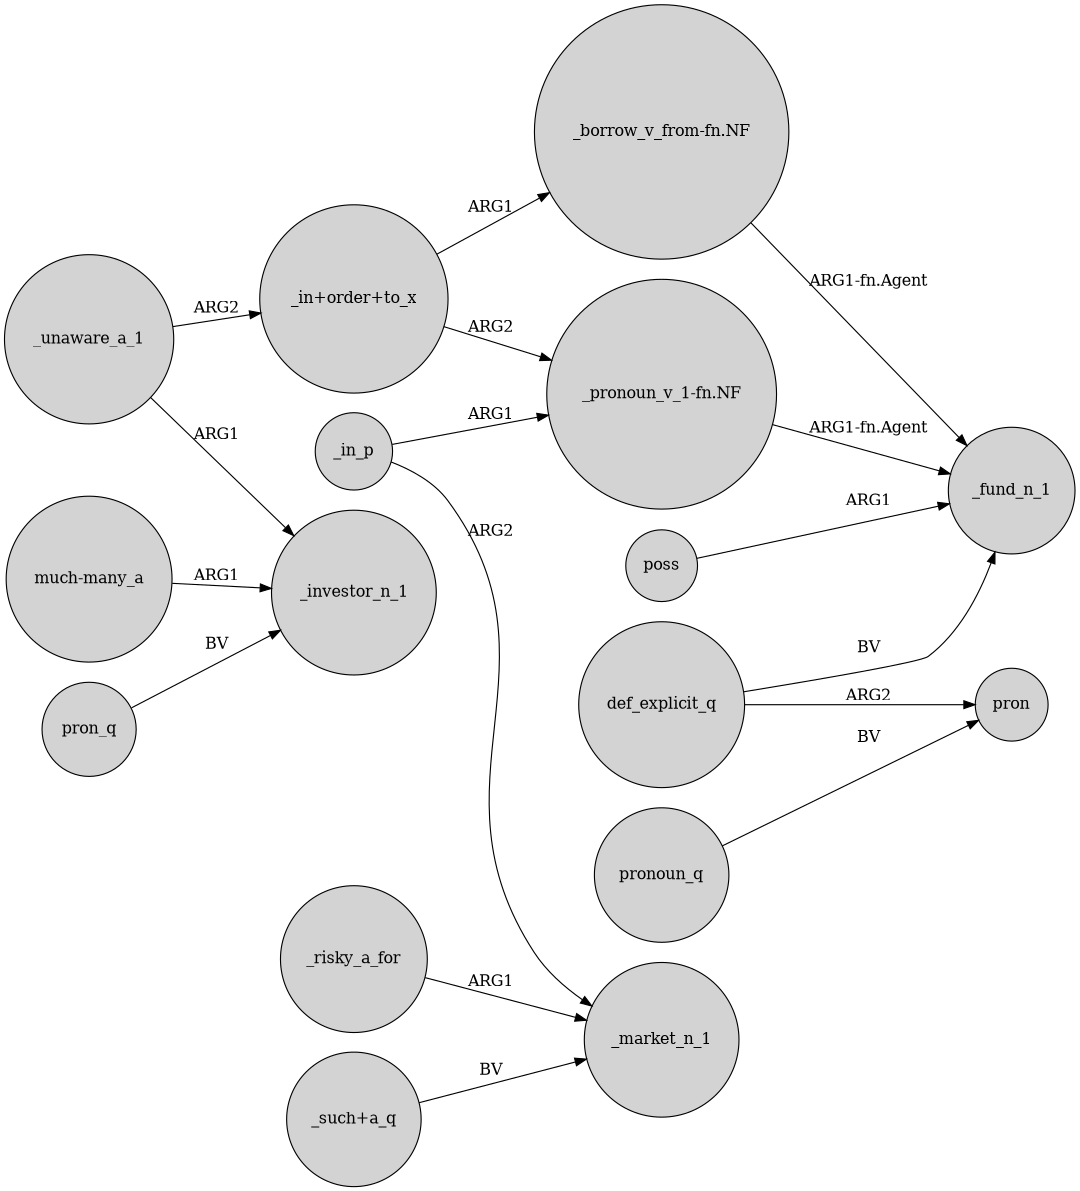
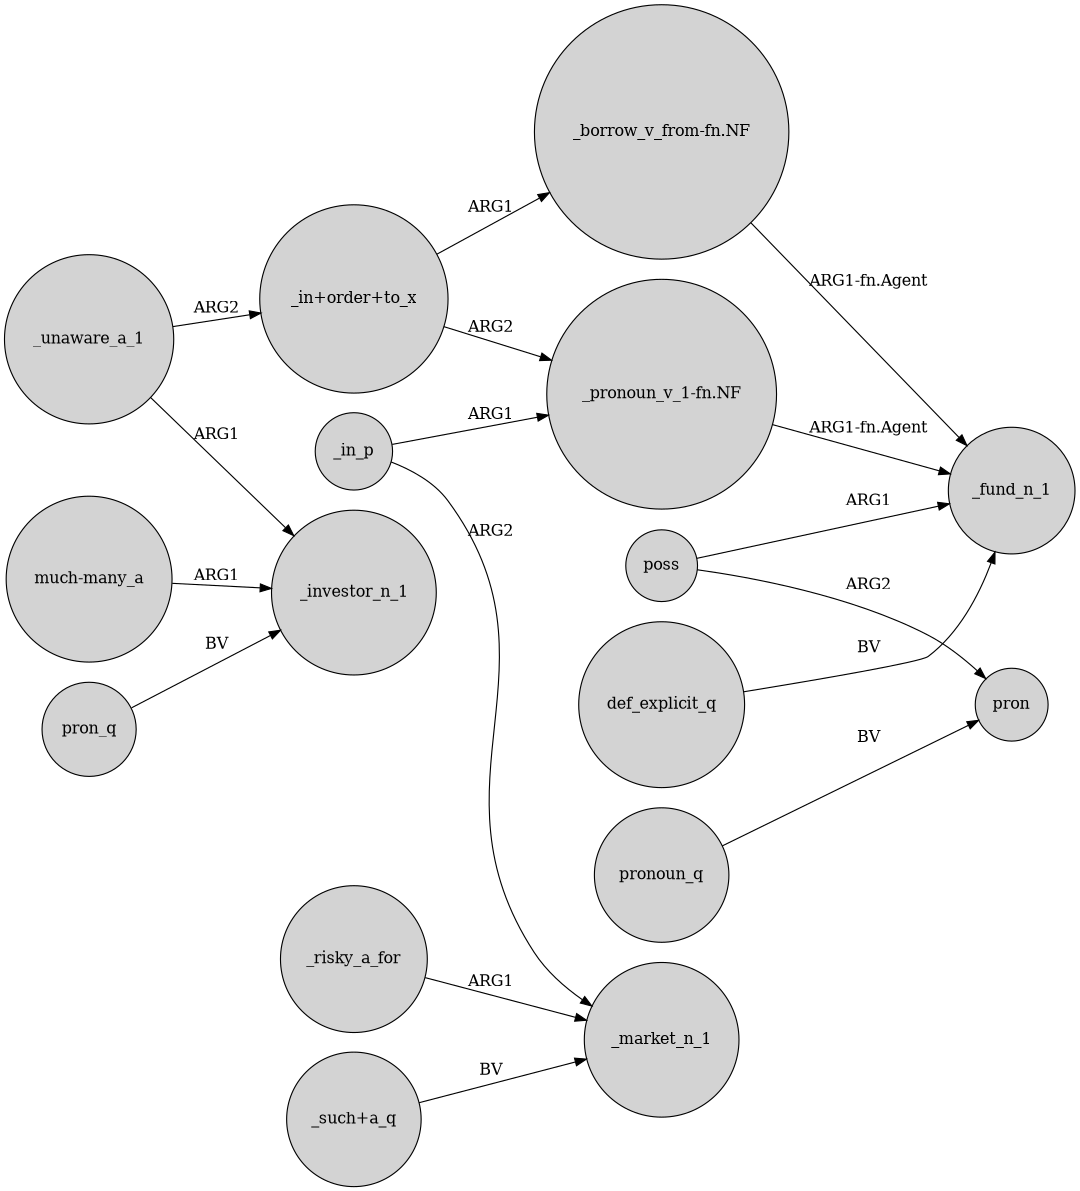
edge "def_explicit_q" -> "pron": now "poss" -> "pron"
